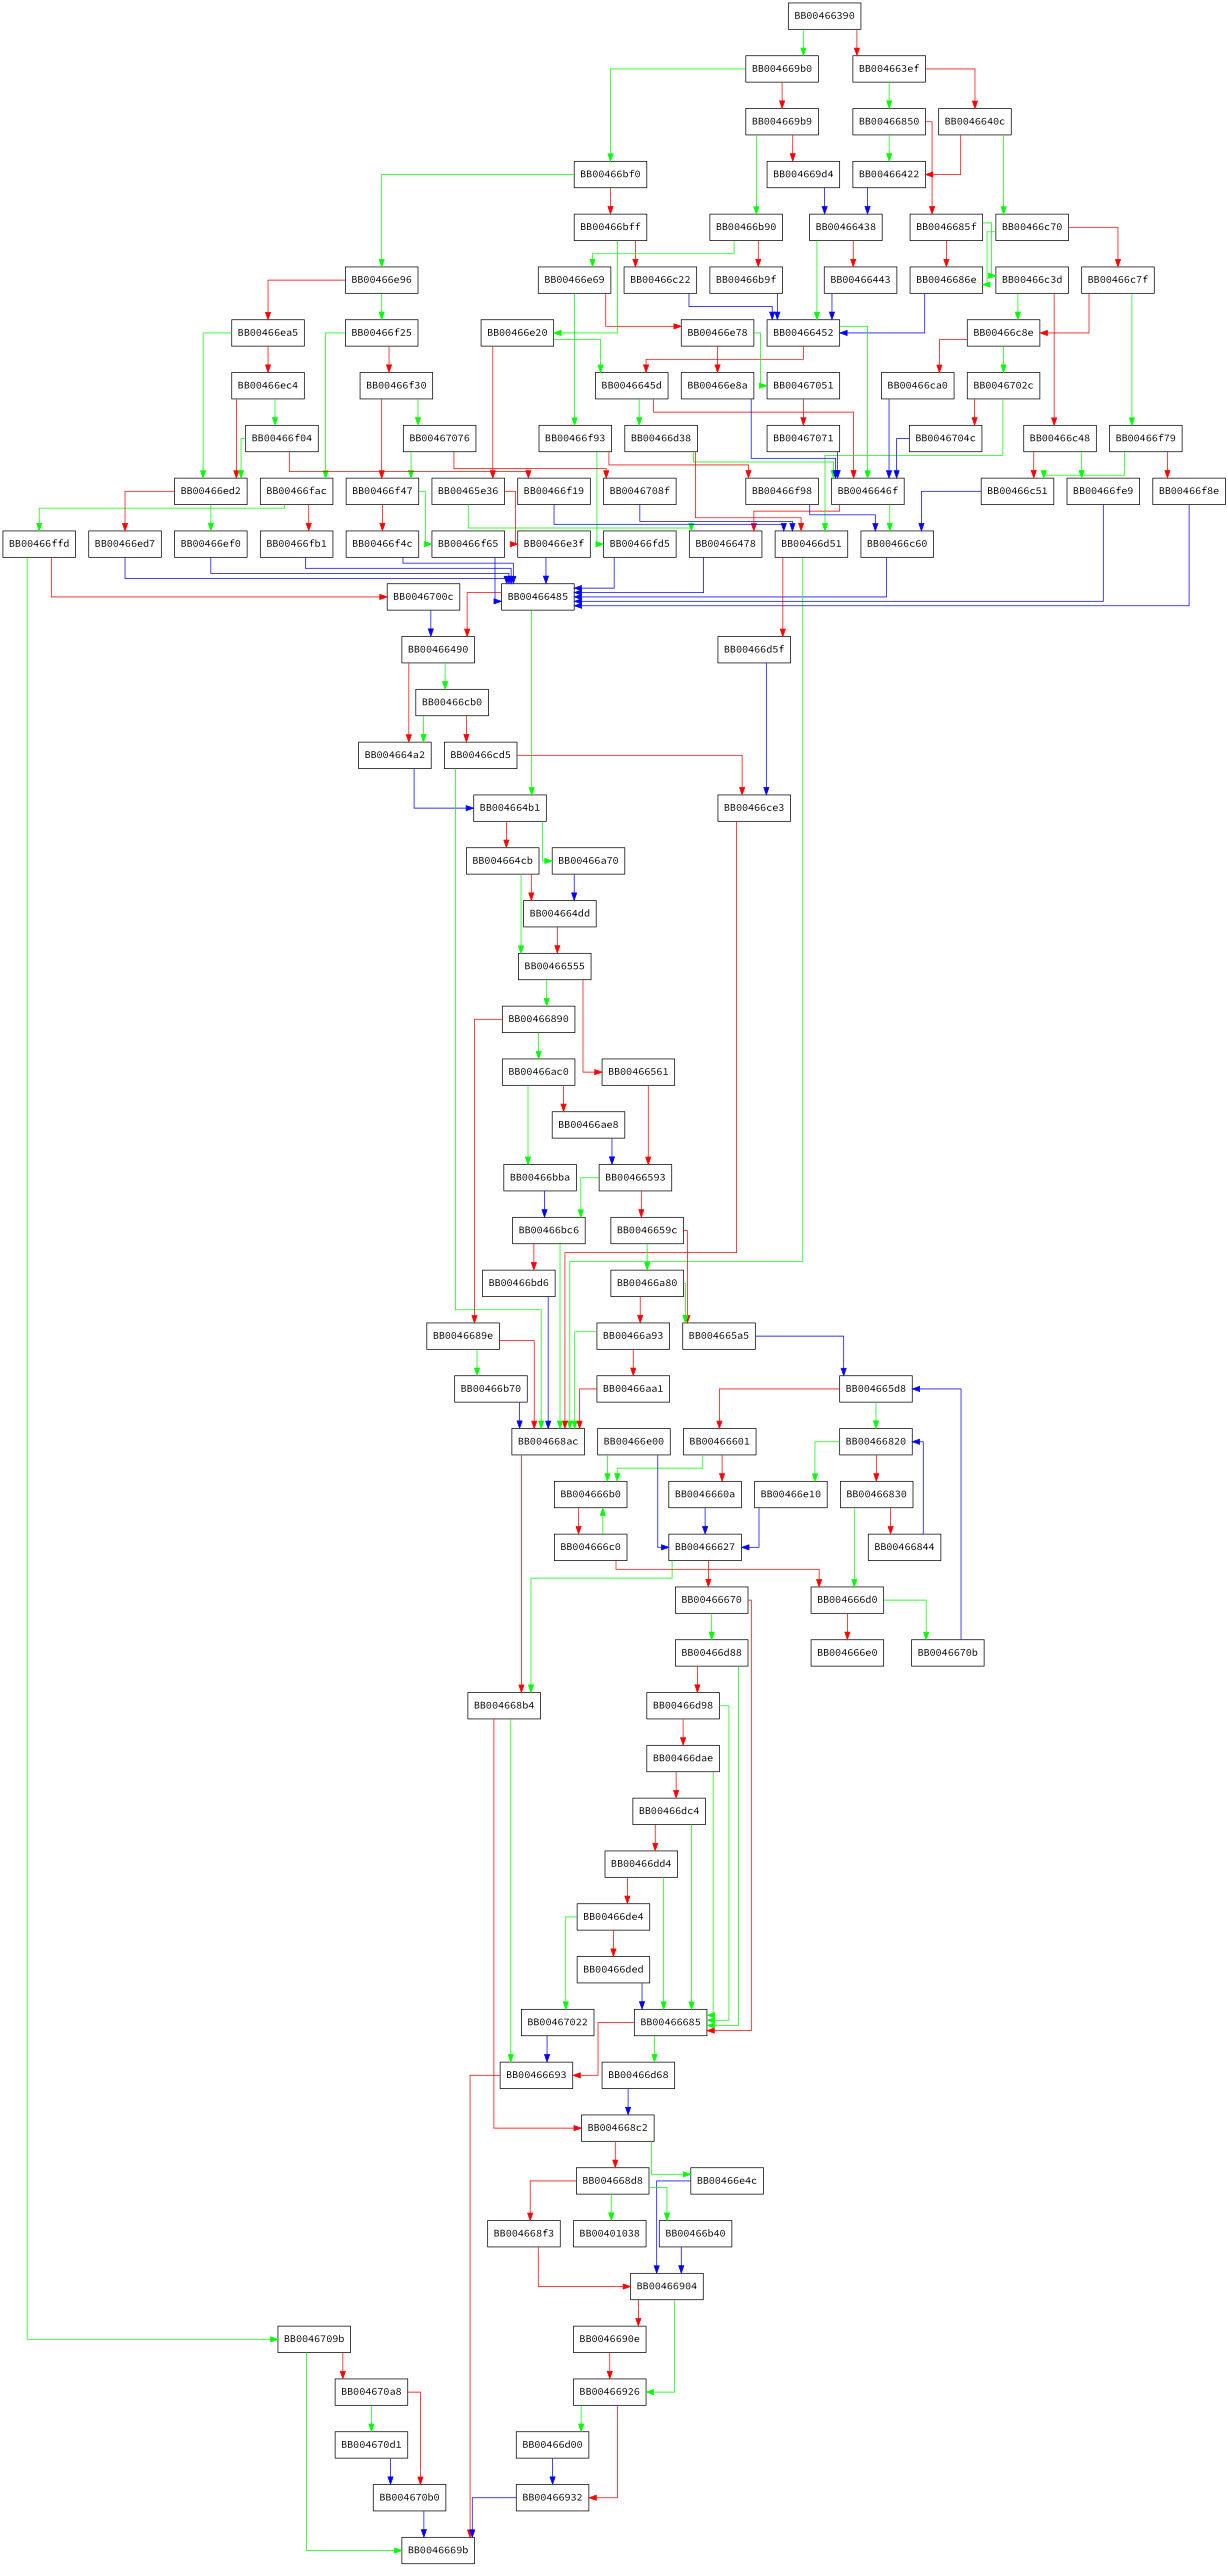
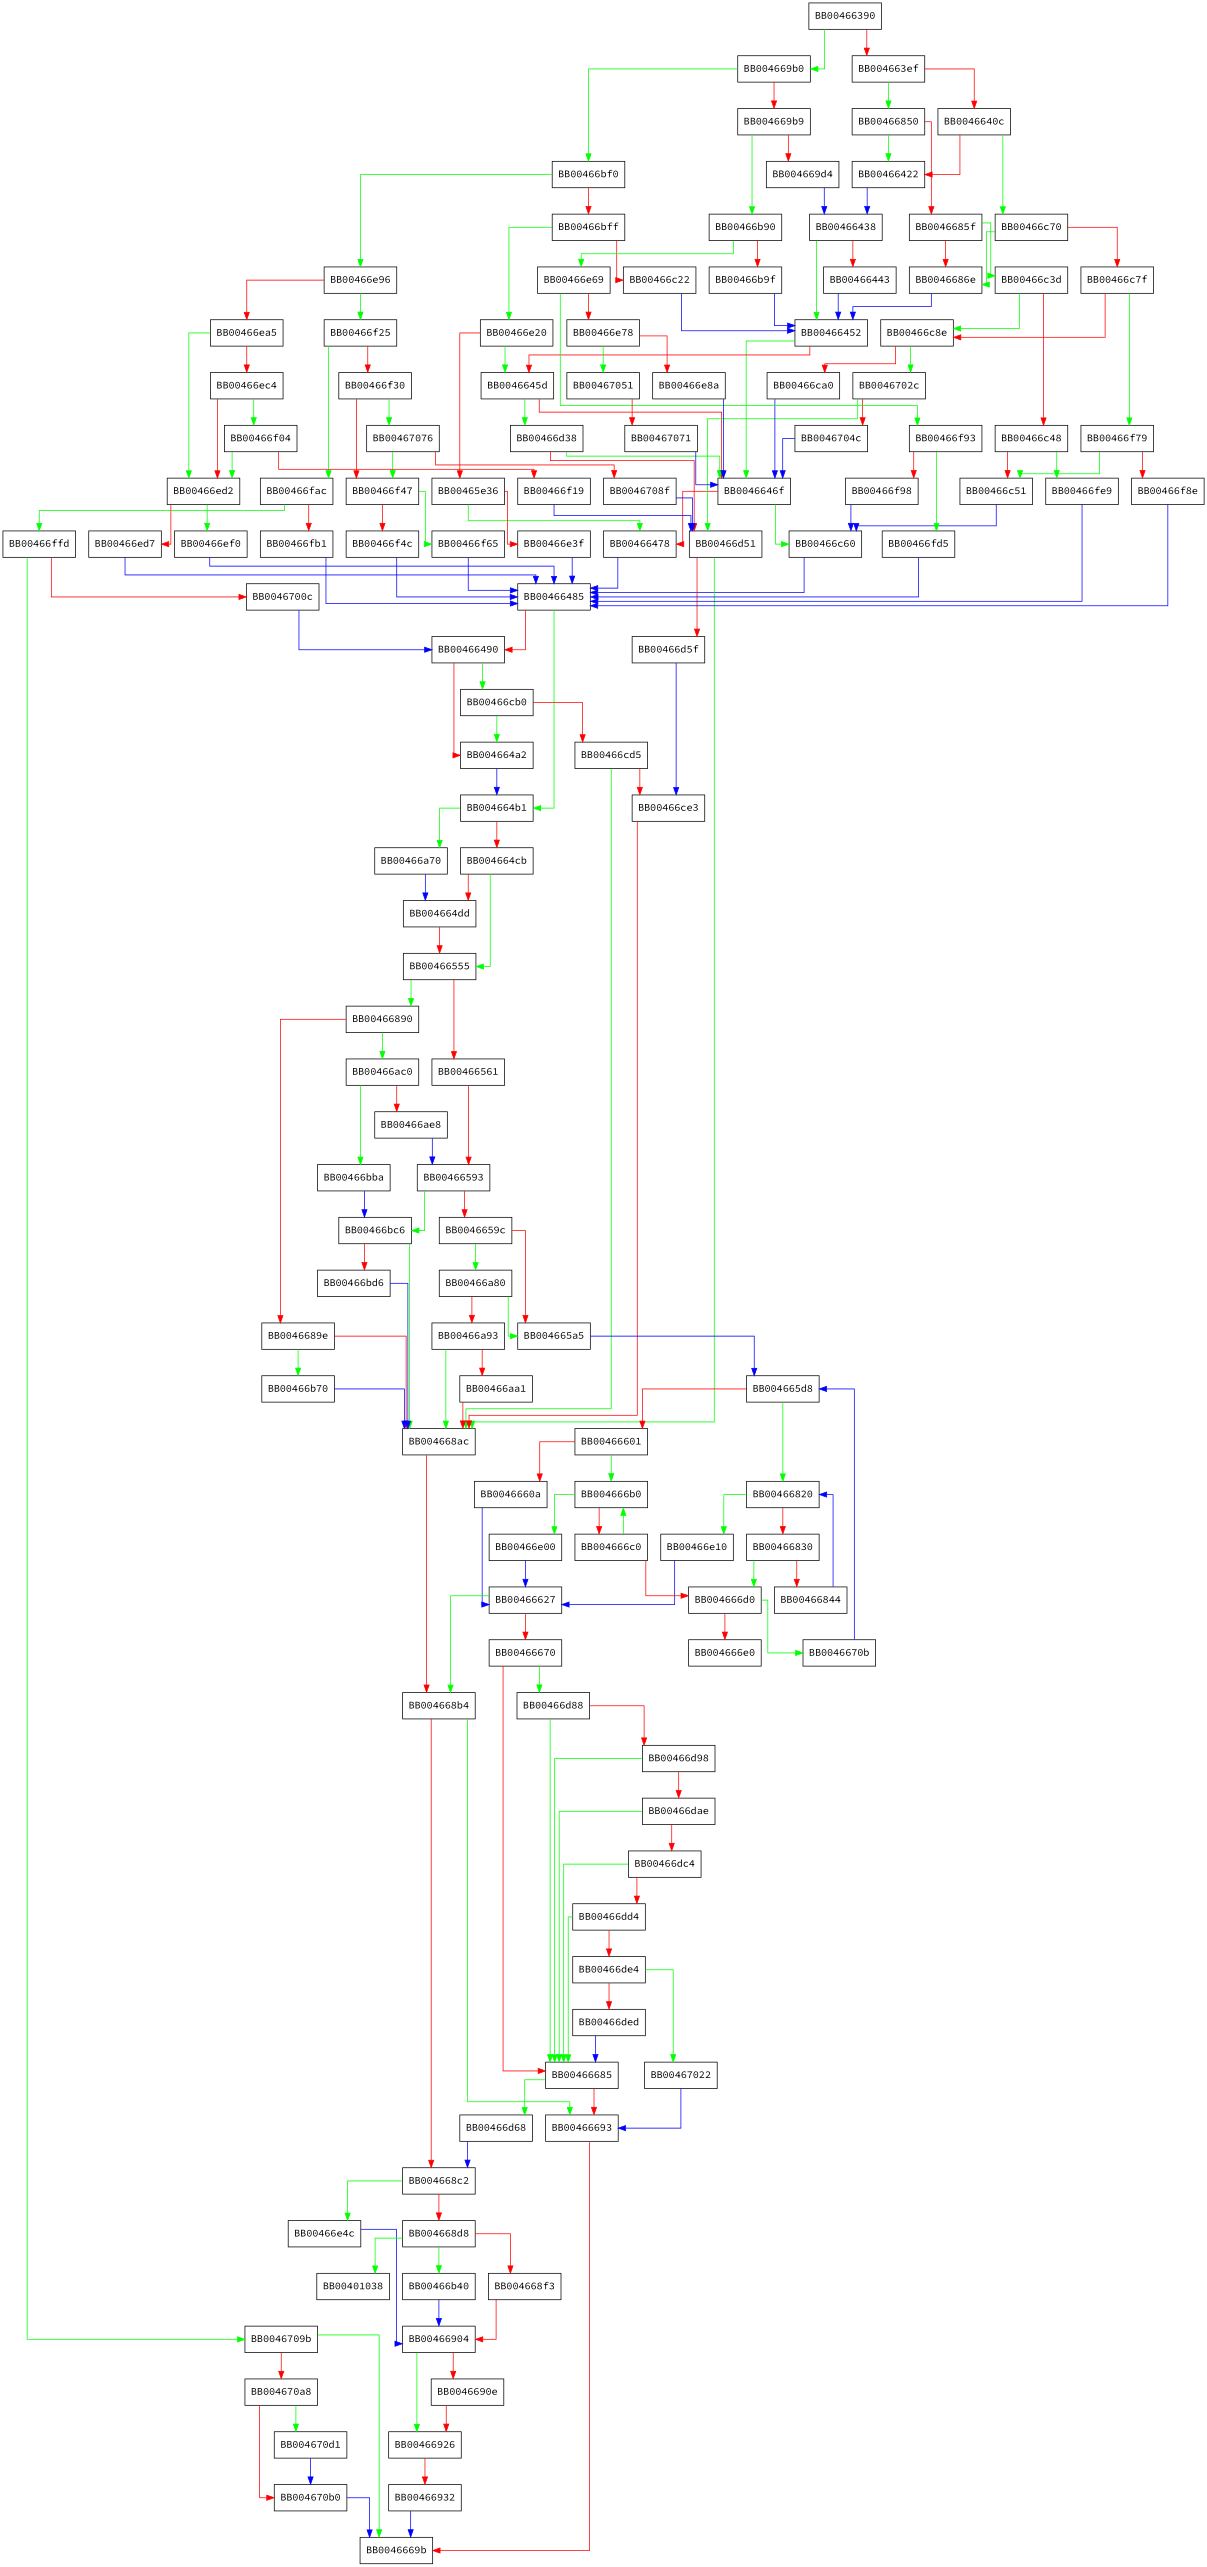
edge "BB00466e00" -> "BB004666b0": reversed
node "BB00466d00": removed
